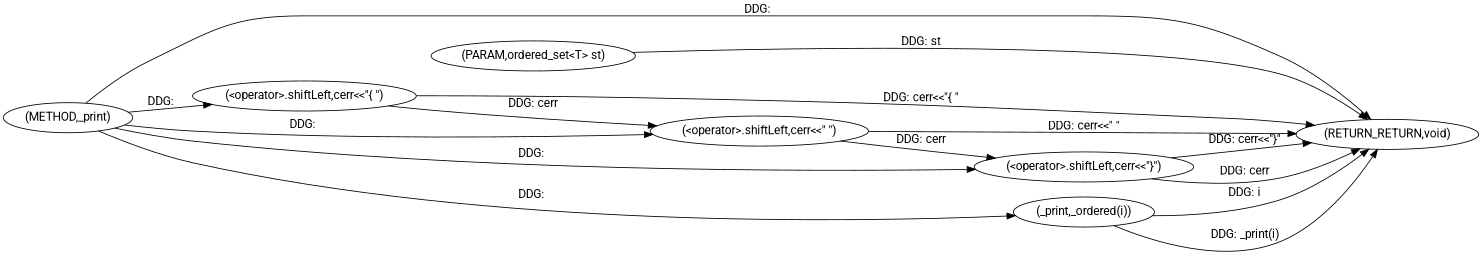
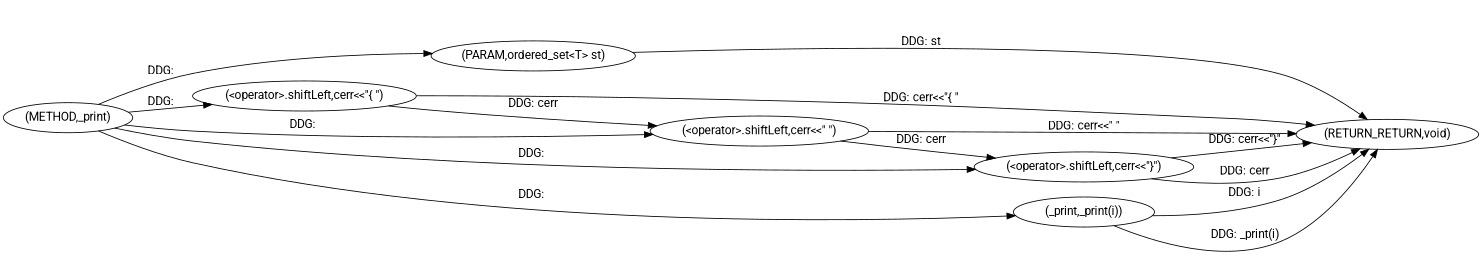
edge "(METHOD,_print)" -> "(RETURN_RETURN,void)": now "(METHOD,_print)" -> "(PARAM,ordered_set<T> st)"
node "(_print,_ordered(i))": label "(_print,_ordered(i))" -> "(_print,_print(i))"
